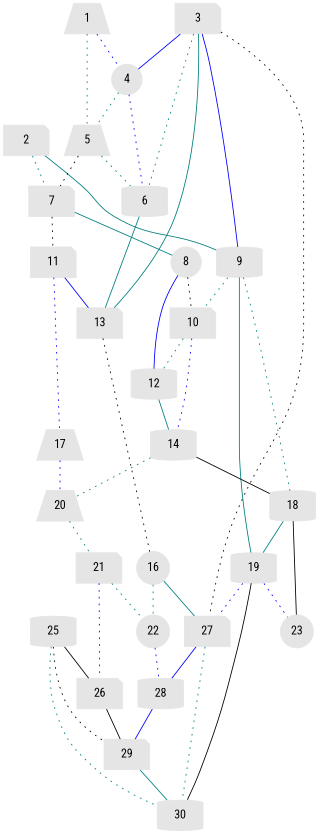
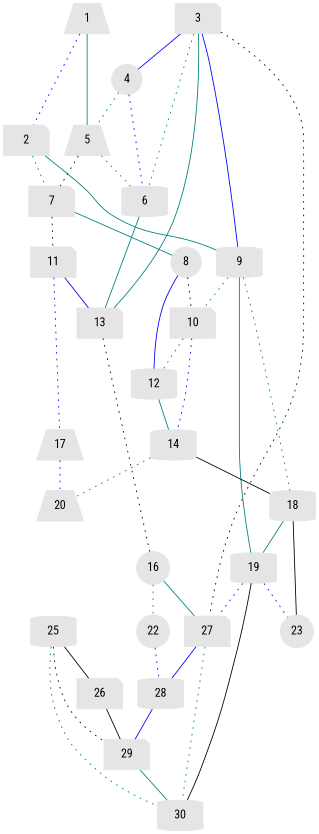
edge "1" -- "4": now "1" -- "2"
edge "1" -- "5": style dotted -> solid
node "21": removed
